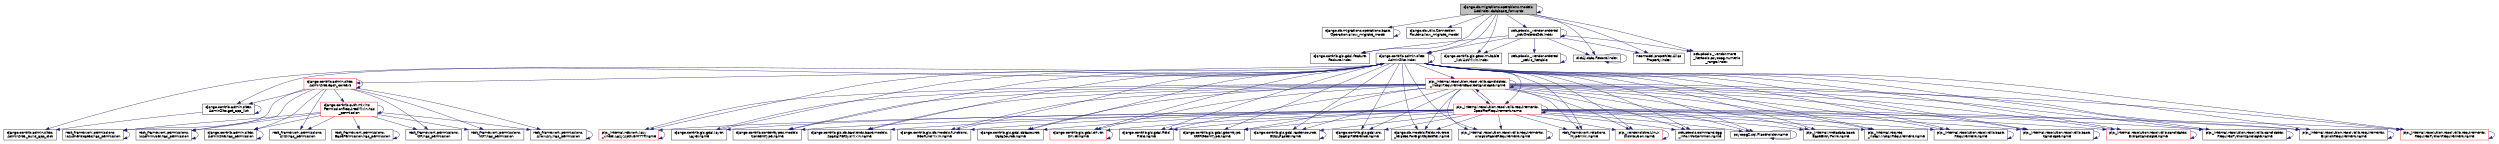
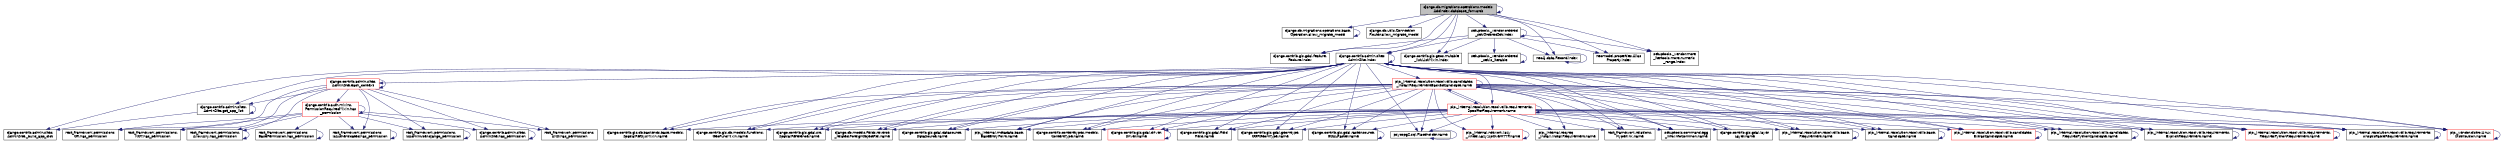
node "dict4j.data.Record.index": label "dict4j.data.Record.index" -> "neo4j.data.Record.index"
node "setuptools._vendor.more _itertools.psycopg.numeric _range.index": label "setuptools._vendor.more _itertools.psycopg.numeric _range.index" -> "setuptools._vendor.more _itertools.more.numeric _range.index"
edge "django.contrib.admin.sites. AdminSite.index" -> "pip._internal.network.lazy _wheel.LazyZipOverHTTP.name": removed
edge "django.contrib.admin.sites. AdminSite.index" -> "pip._internal.req.req _install.InstallRequirement.name": removed
node "rest_framework.permissions. IsAdminUser.has_permission": label "rest_framework.permissions. IsAdminUser.has_permission" -> "rest_framework.permissions. IsAdminUser.django_permission"
